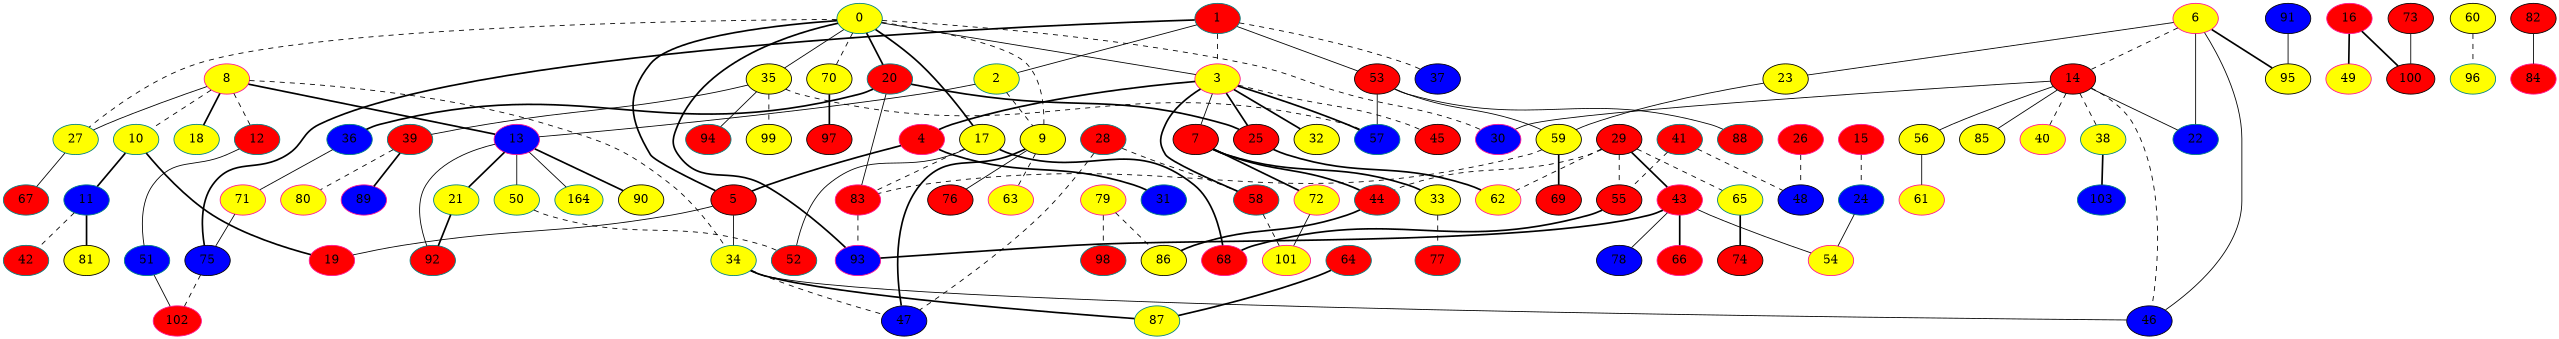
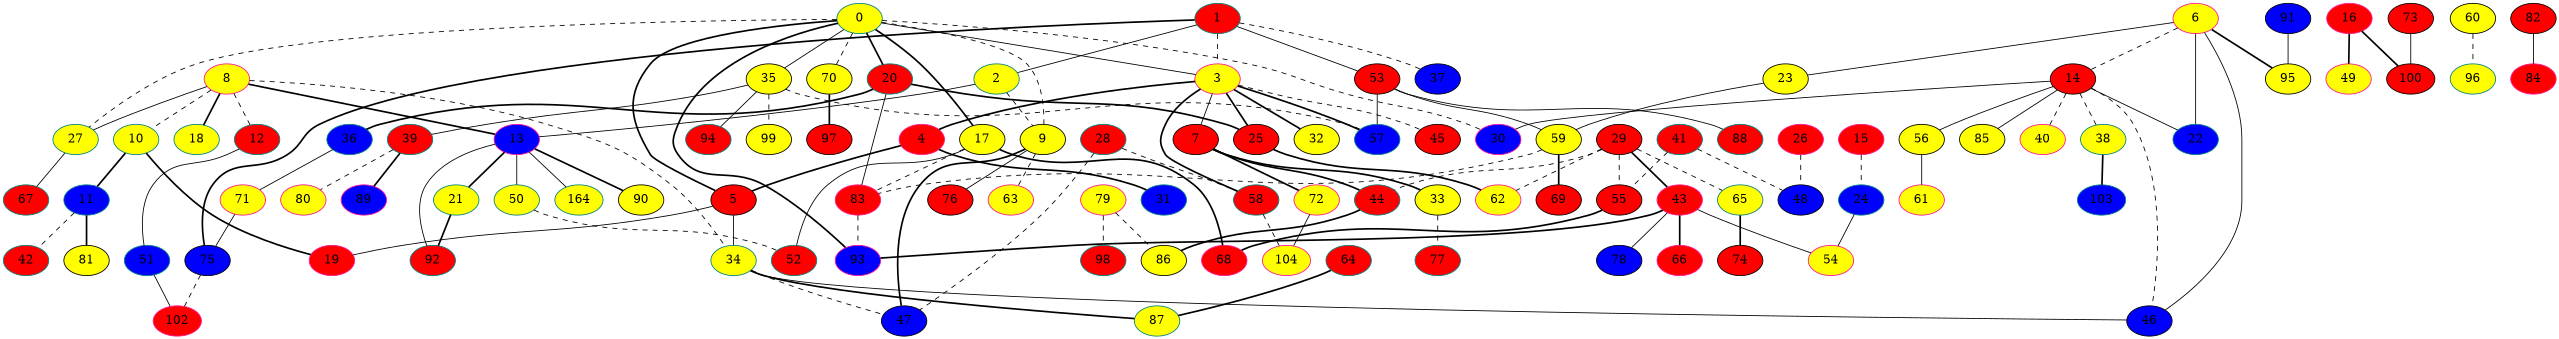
node "101": label "101" -> "104"
